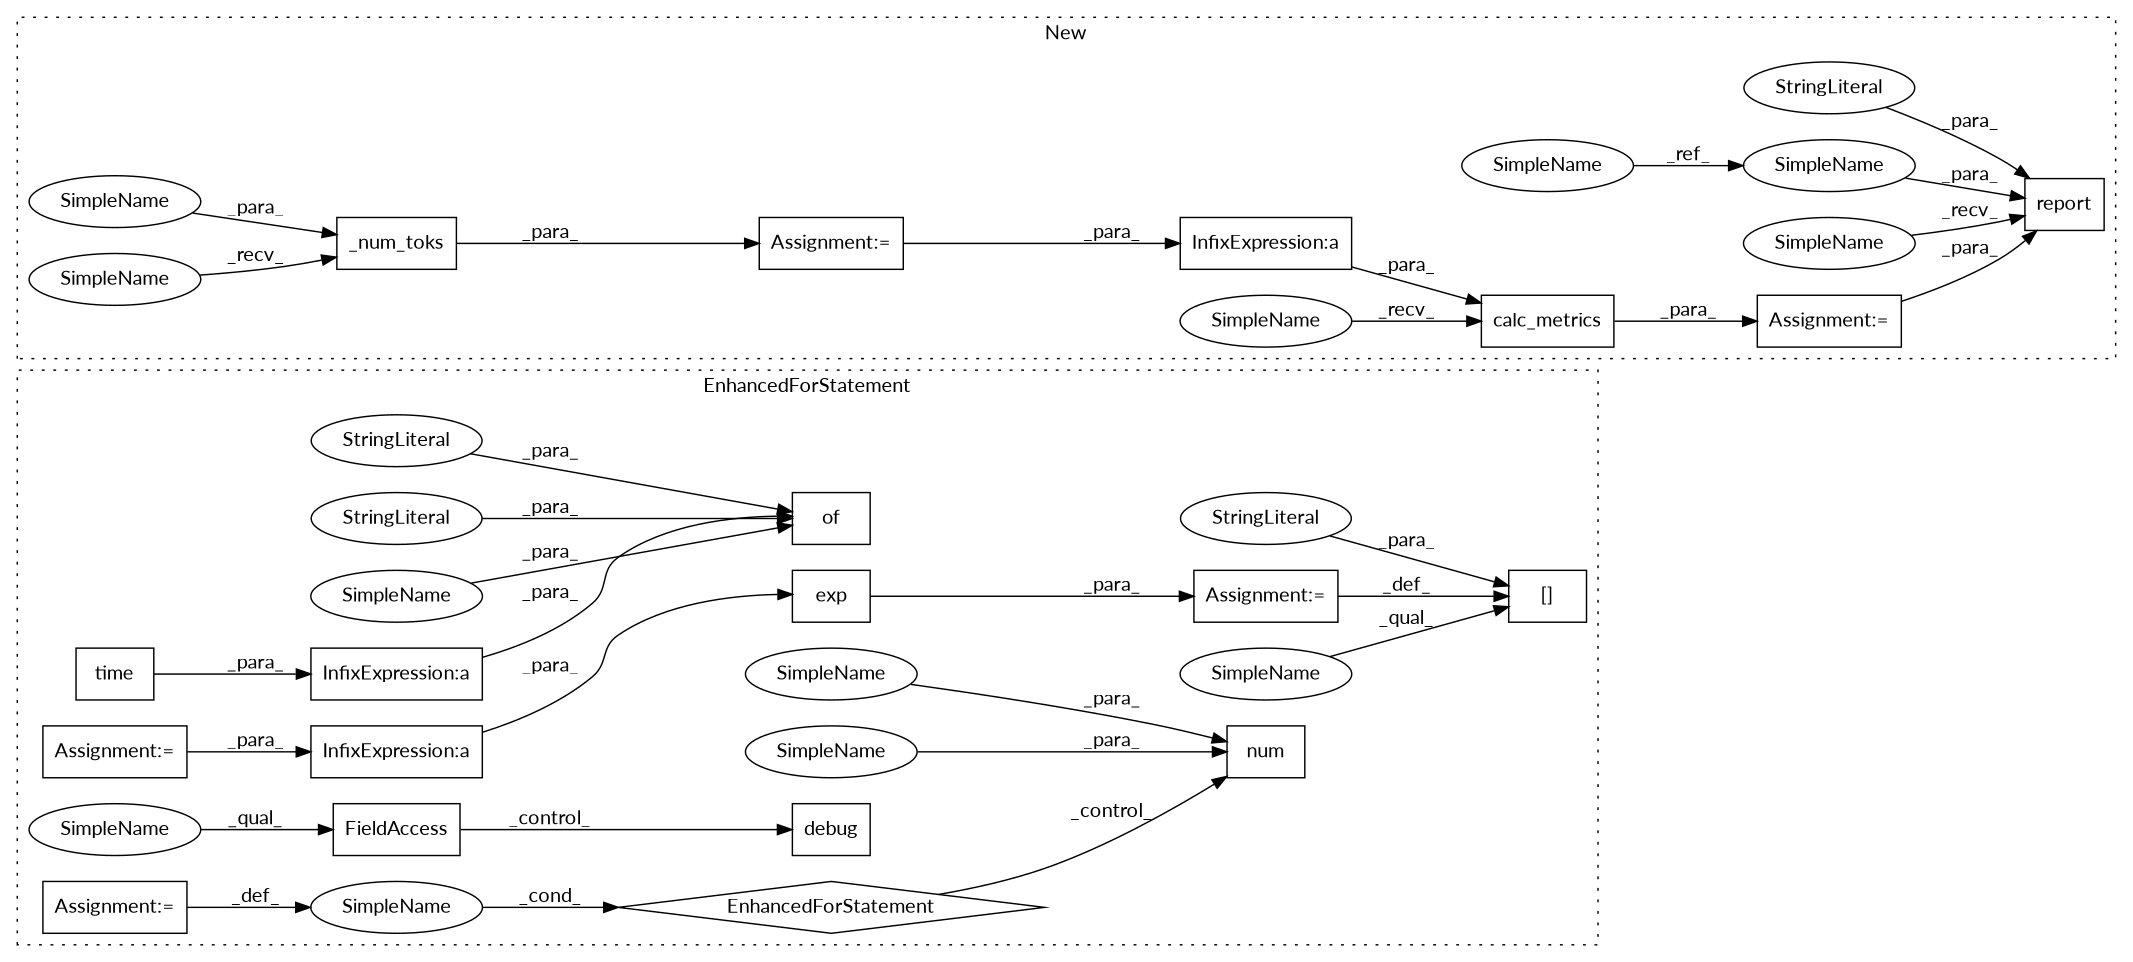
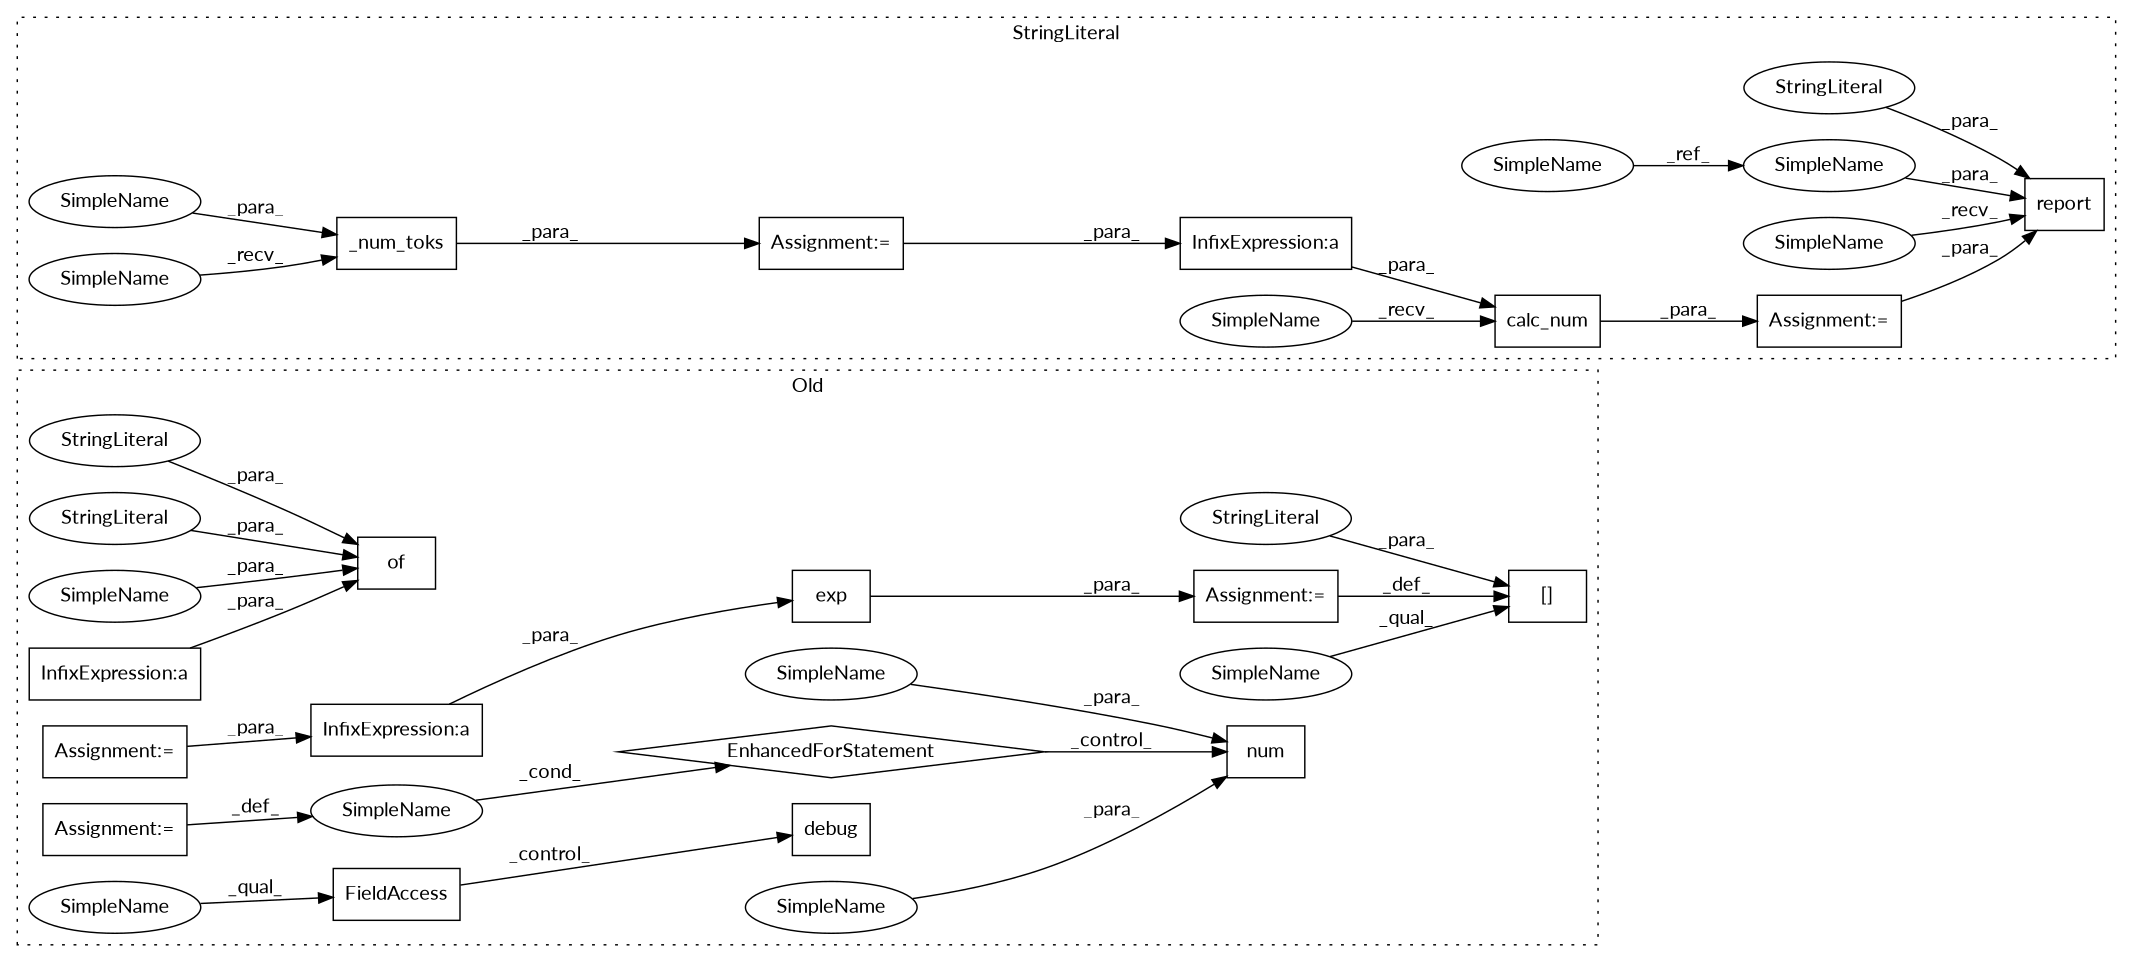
cluster "New": label "New" -> "StringLiteral"
node "calc_metrics": label "calc_metrics" -> "calc_num"
cluster "EnhancedForStatement": label "EnhancedForStatement" -> "Old"
node "time": removed
